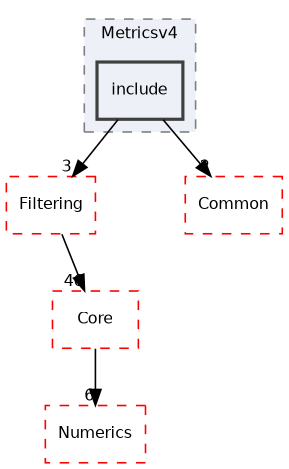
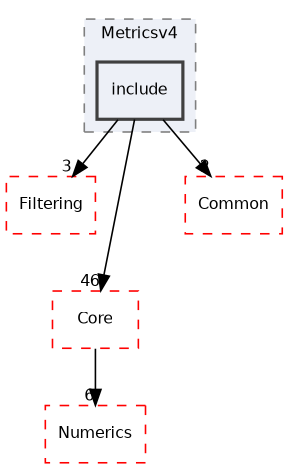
edge "Filtering" -> "Core": now "include" -> "Core"
